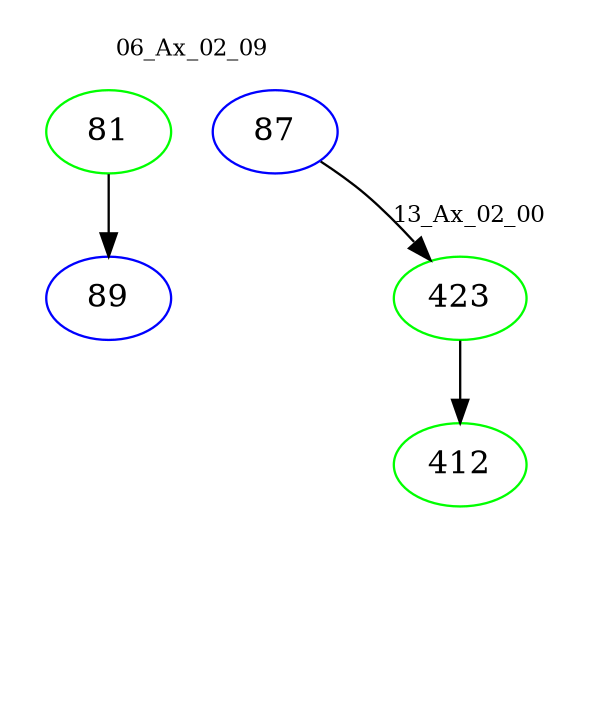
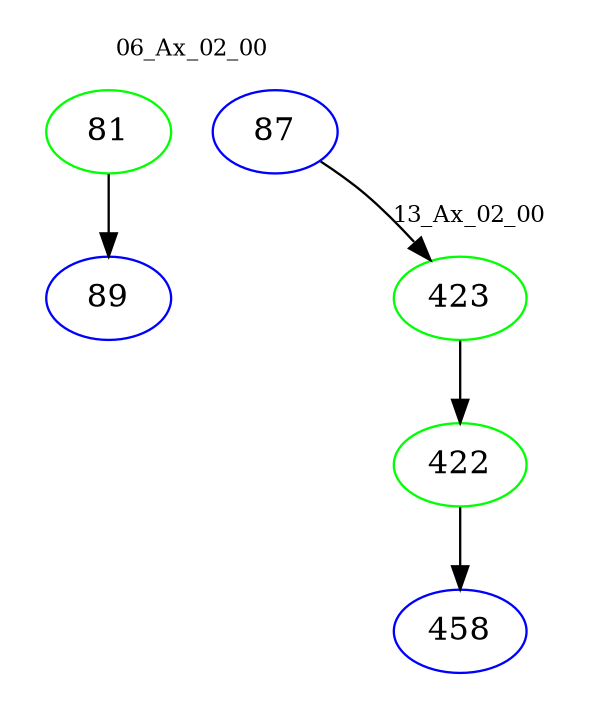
cluster "06_Ax_02_09": label "06_Ax_02_09" -> "06_Ax_02_00"
node "412": label "412" -> "422"
node "458": added
